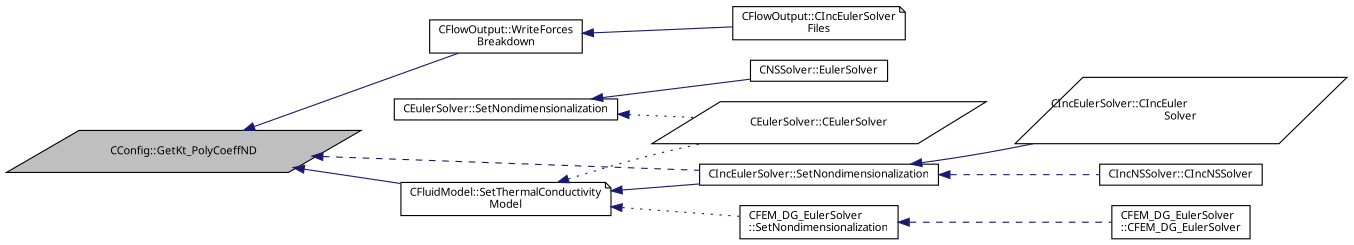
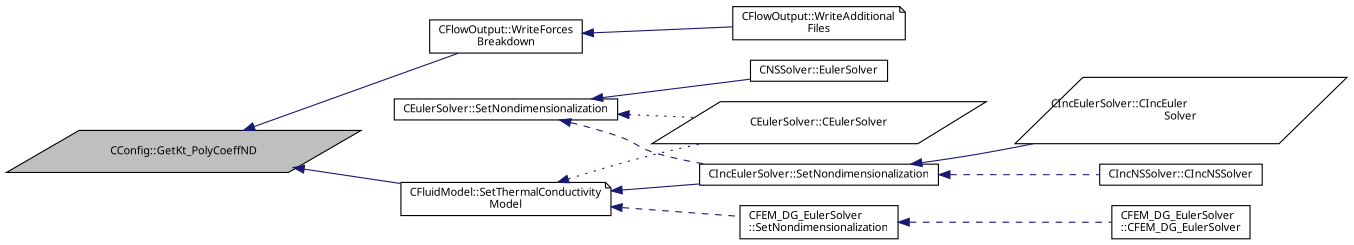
node "CFlowOutput::CIncEulerSolver Files": label "CFlowOutput::CIncEulerSolver Files" -> "CFlowOutput::WriteAdditional Files"
edge "CIncEulerSolver::SetNondimensionalization" -> "CConfig::GetKt_PolyCoeffND": now "CIncEulerSolver::SetNondimensionalization" -> "CEulerSolver::SetNondimensionalization"
edge "CFEM_DG_EulerSolver ::SetNondimensionalization" -> "CFluidModel::SetThermalConductivity Model": style dotted -> dashed
